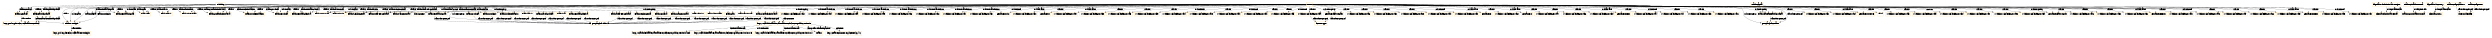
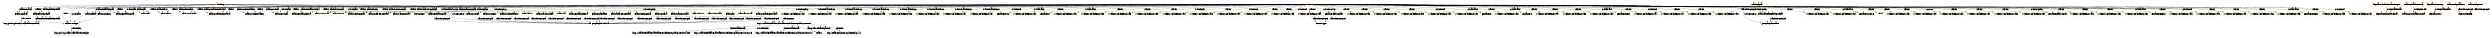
edge "esadm:capital" -> "geosparql:sfContains": now "esadm:capital" -> "17193380:1634ec95c28:-7fbc"
node "esadm:esCapitalDe": added
node "http://purl.org/derecho/vocabulario#Municipio": label "http://purl.org/derecho/vocabulario#Municipio" -> "http://purl.org/vocab/vocabulario#Municipio"
